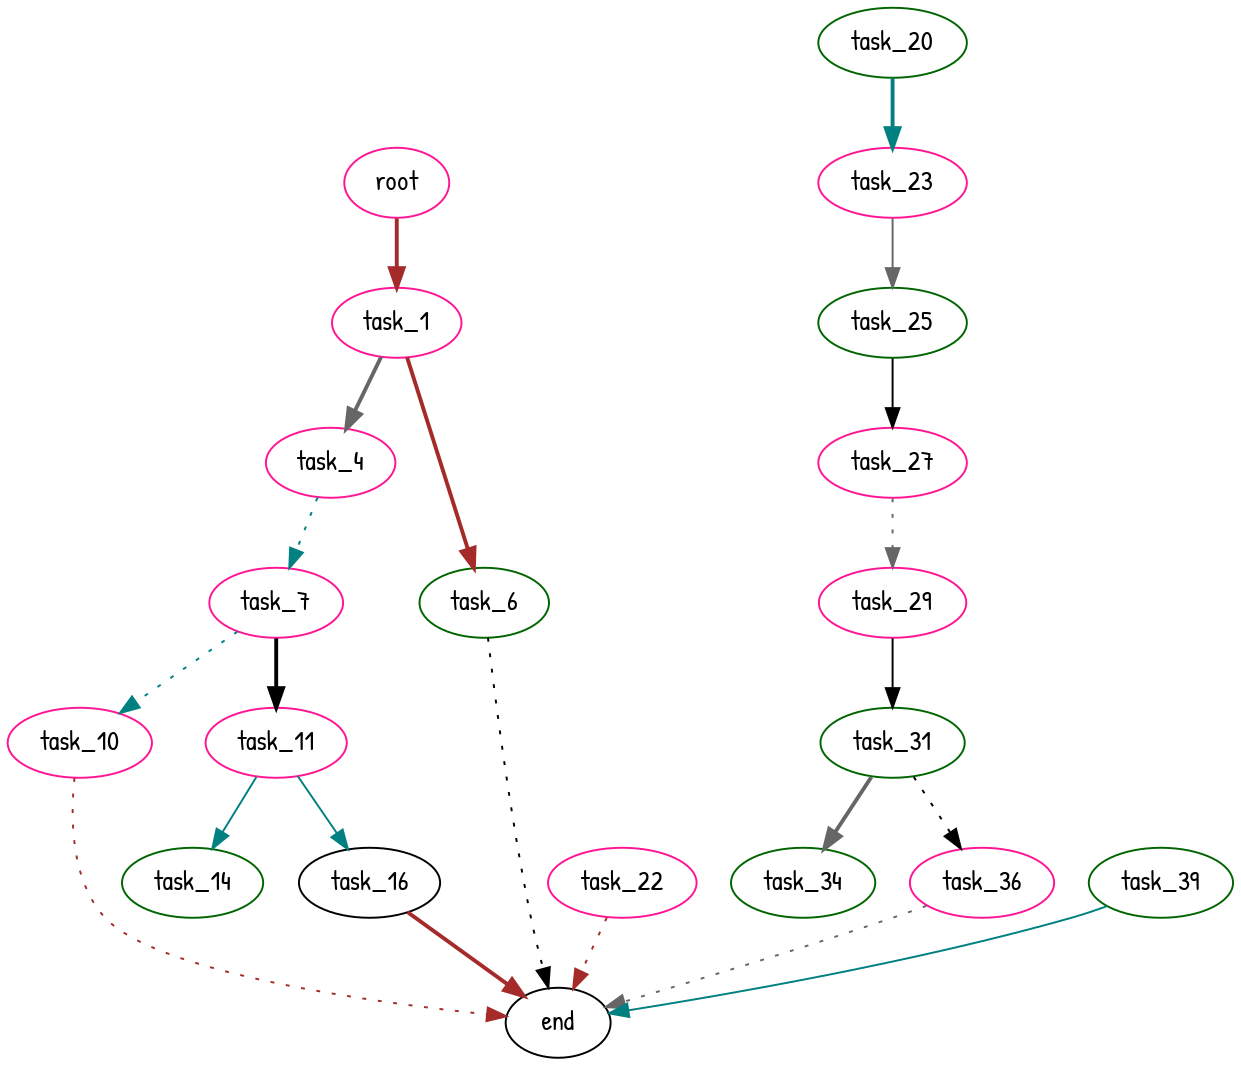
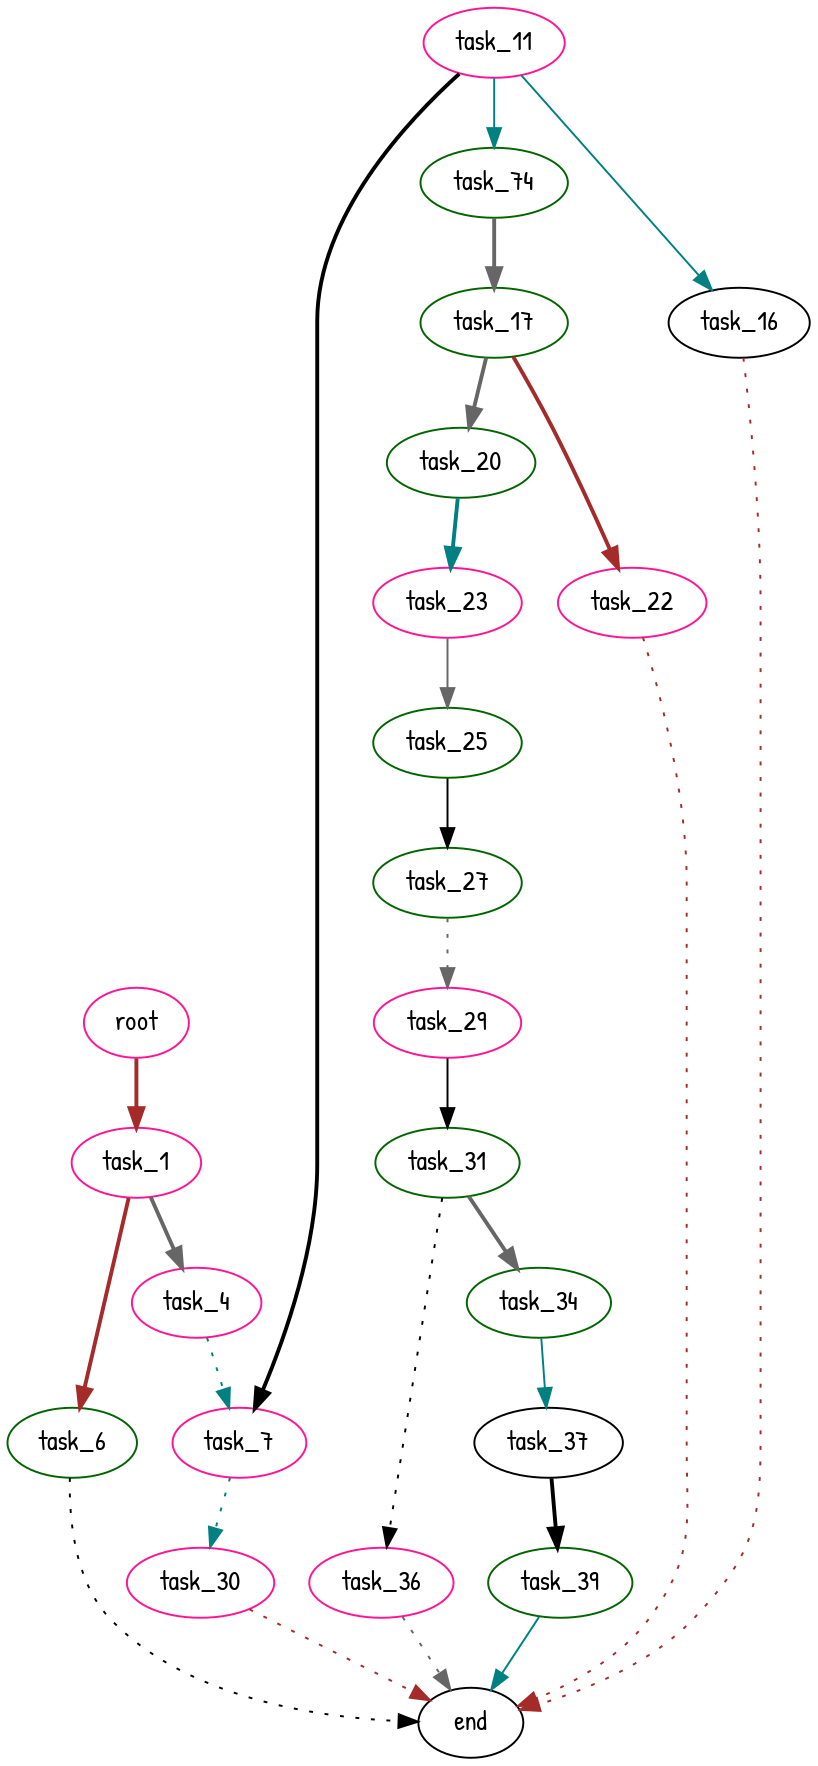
node "task_17": added
node "task_27": color deeppink -> darkgreen
edge "task_7" -> "task_11": reversed
node "task_10": label "task_10" -> "task_30"
node "task_14": label "task_14" -> "task_74"
edge "task_16" -> "end": style bold -> dotted
node "task_37": added
